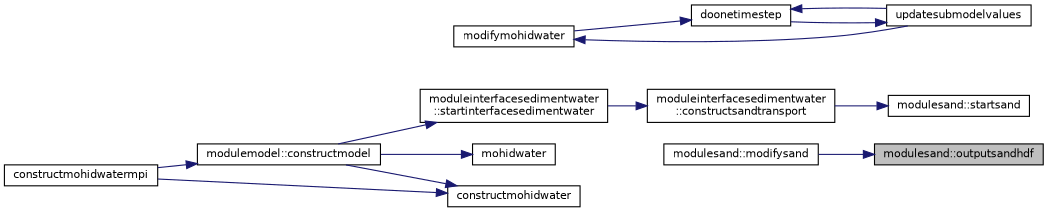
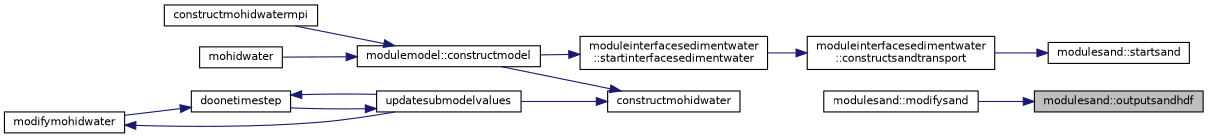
edge "modulemodel::constructmodel" -> "mohidwater": reversed
edge "constructmohidwatermpi" -> "constructmohidwater": now "updatesubmodelvalues" -> "constructmohidwater"
